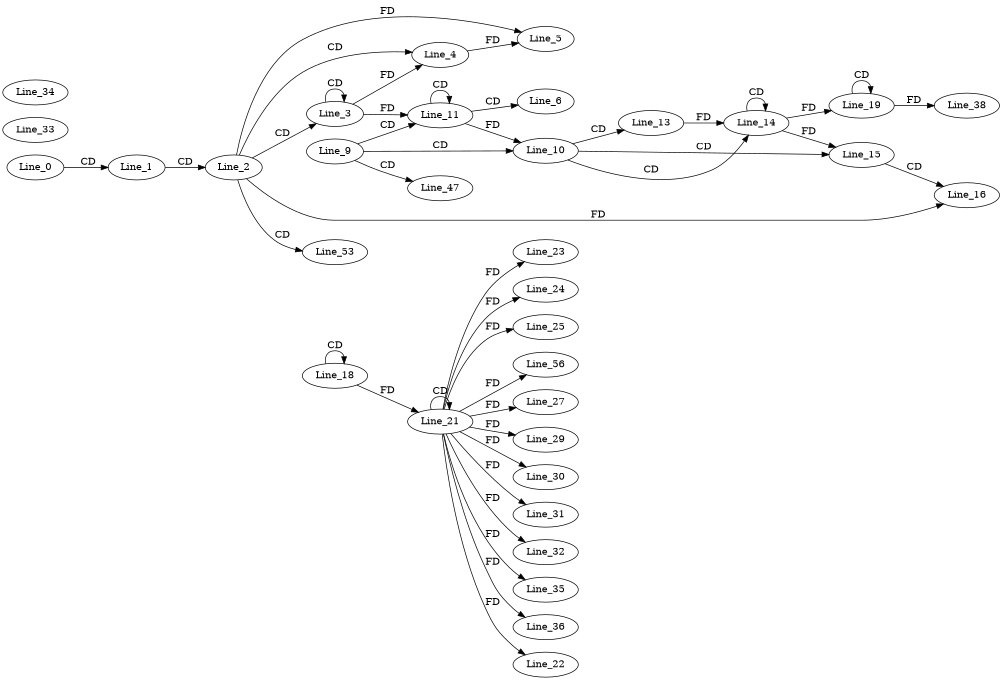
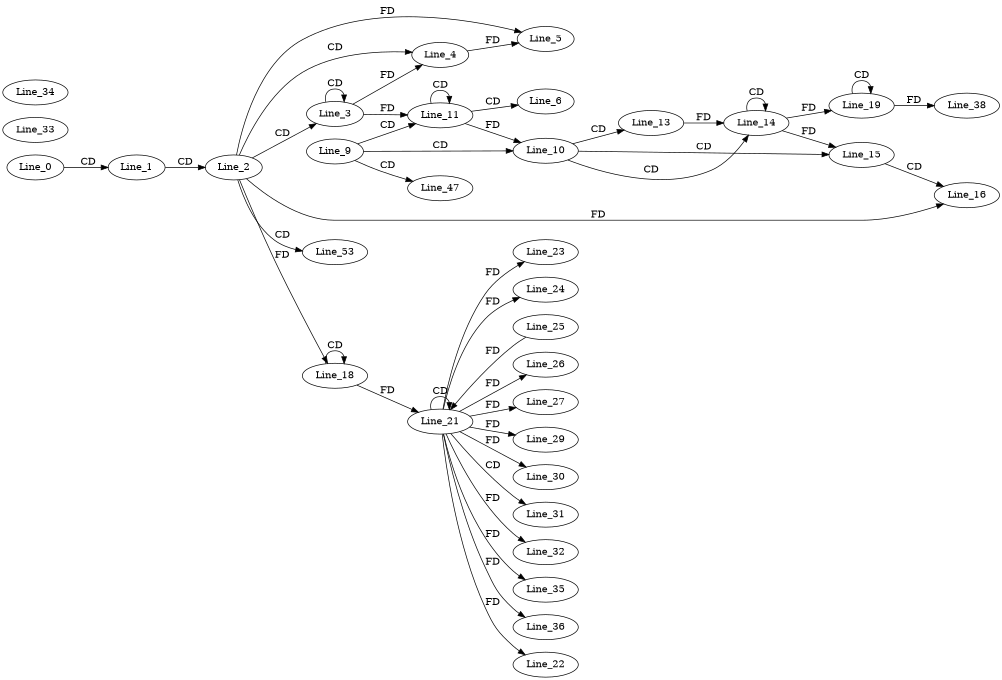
edge "Line_2" -> "Line_18": added, label "FD"
edge "Line_21" -> "Line_25": reversed
node "Line_56": label "Line_56" -> "Line_26"
edge "Line_21" -> "Line_31": label "FD" -> "CD"
